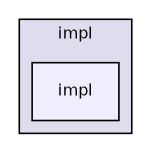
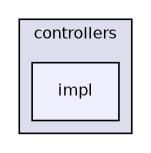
cluster "impl": label "impl" -> "controllers"
